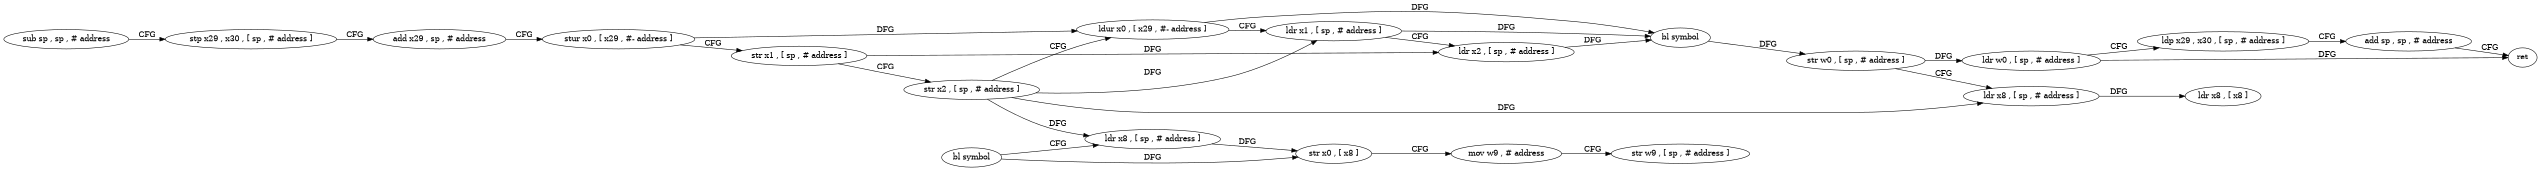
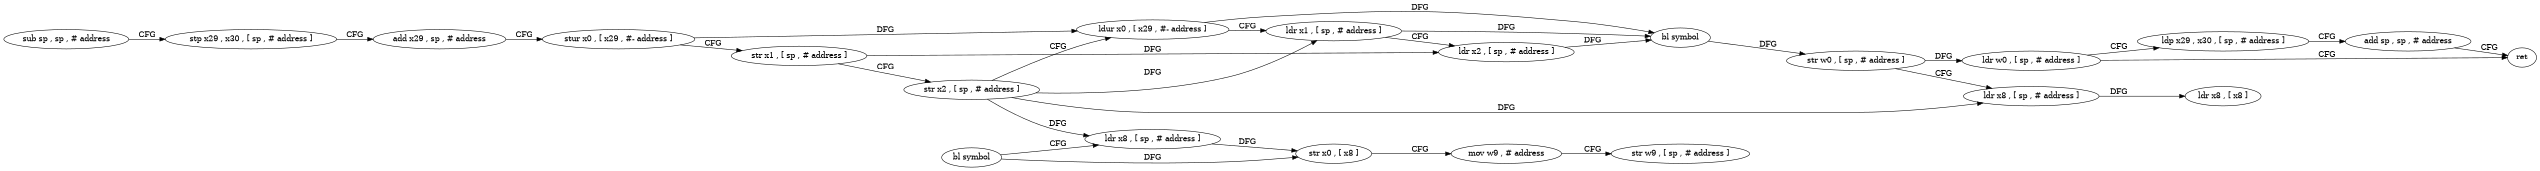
edge "ldr w0 , [ sp , # address ]" -> "ret": label "DFG" -> "CFG"
